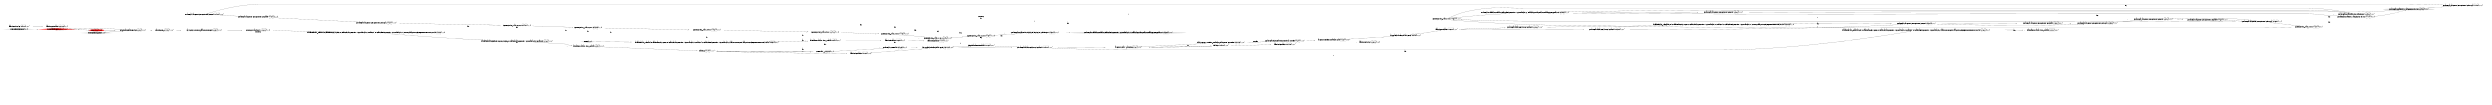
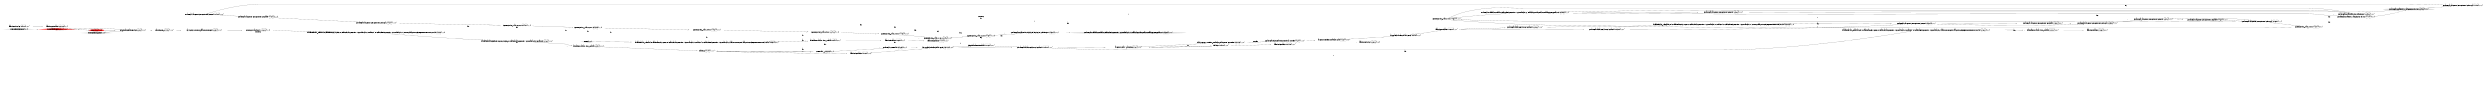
node "kafkaProducer.initTransactions()@@@23@@@['0', '0', '1']": added
